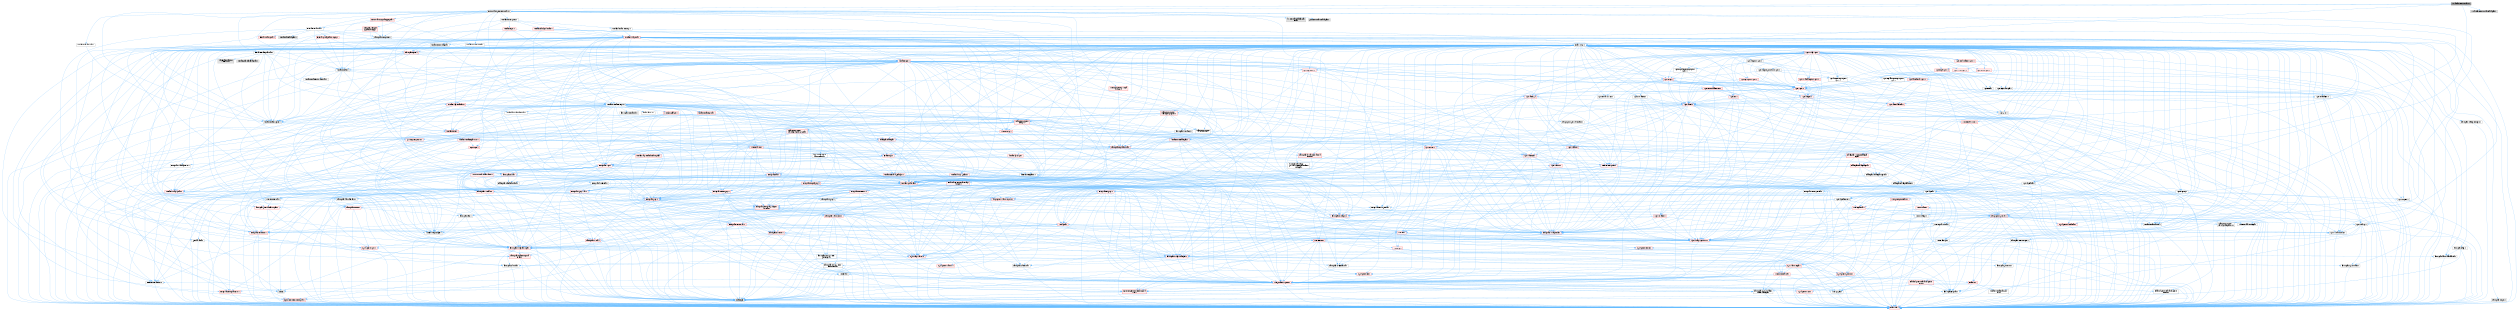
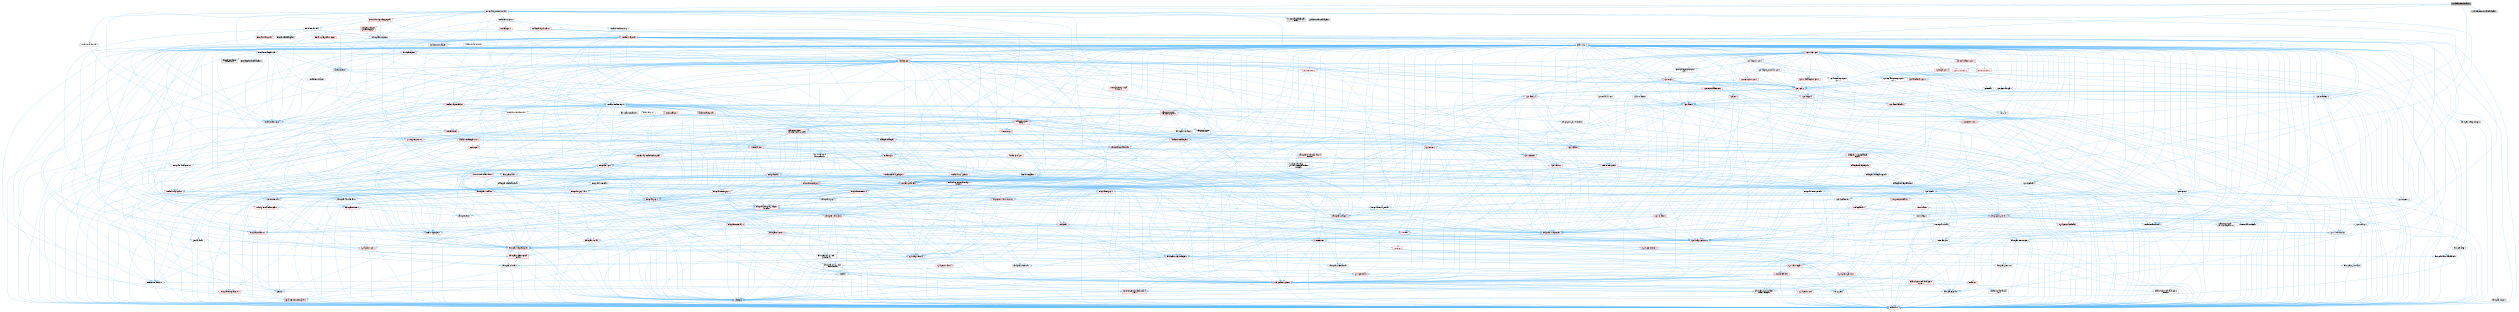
node "UObject/ObjectCompileContext.h": label "UObject/ObjectCompileContext.h" -> "UObject/IsEnumClass.h"
node "Templates/AlignmentTemplates.h": label "Templates/AlignmentTemplates.h" -> "Timeout/AlignmentTemplates.h"
